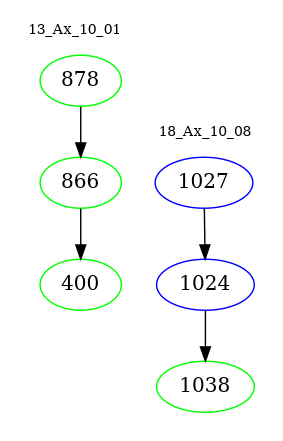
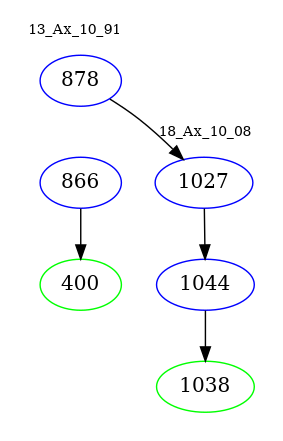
cluster "13_Ax_10_01": label "13_Ax_10_01" -> "13_Ax_10_91"
node "878": color green -> blue
edge "878" -> "866": now "878" -> "1027"
node "866": color green -> blue
node "1024": label "1024" -> "1044"
